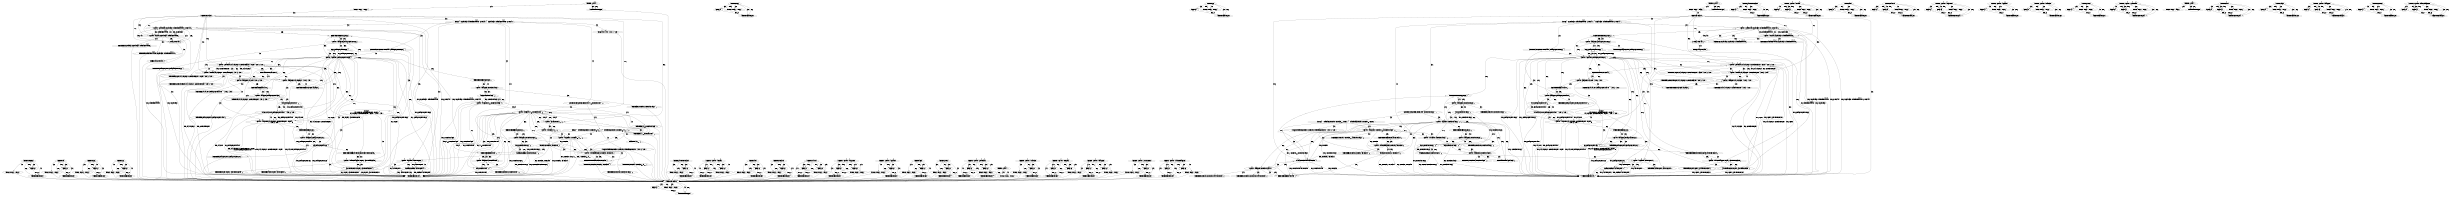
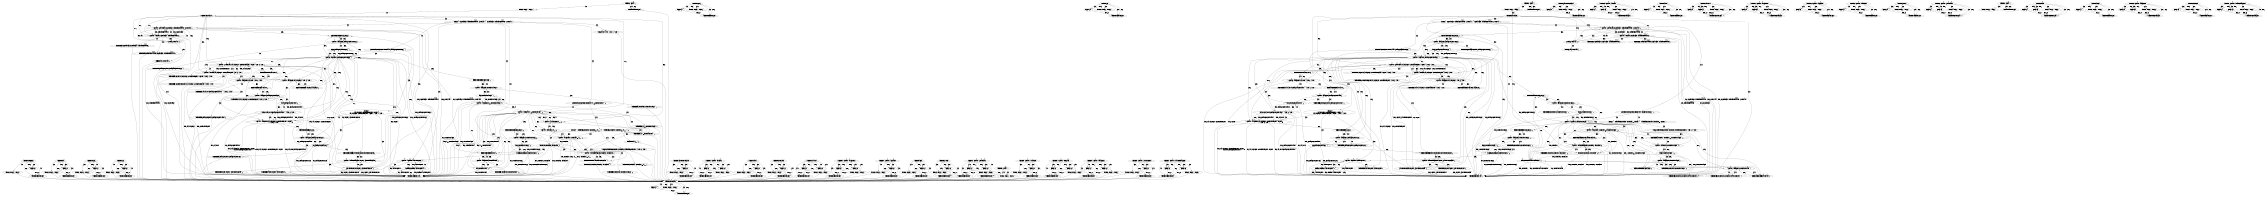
edge "(<operator>.assignment,* connection = *connections_.begin())" -> "(<operator>.indirection,*connections_.begin())": now "(IDENTIFIER,connection,* connection = *connections_.begin())" -> "(<operator>.indirection,*connections_.begin())"
